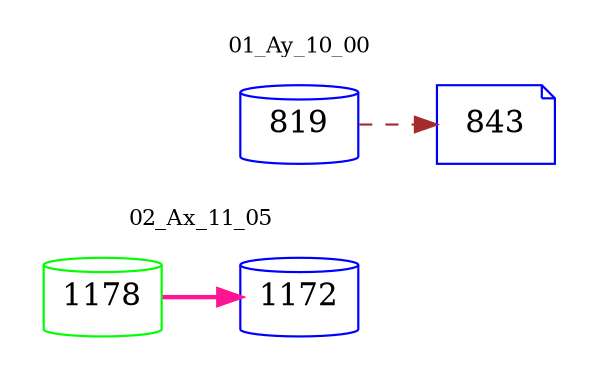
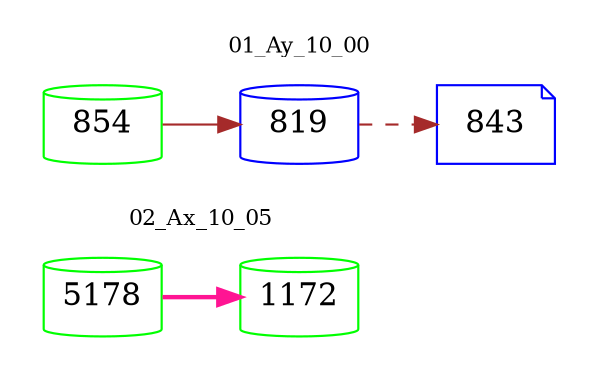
node "854": added
cluster "02_Ax_11_05": label "02_Ax_11_05" -> "02_Ax_10_05"
node "1178": label "1178" -> "5178"
node "1172": color blue -> green
